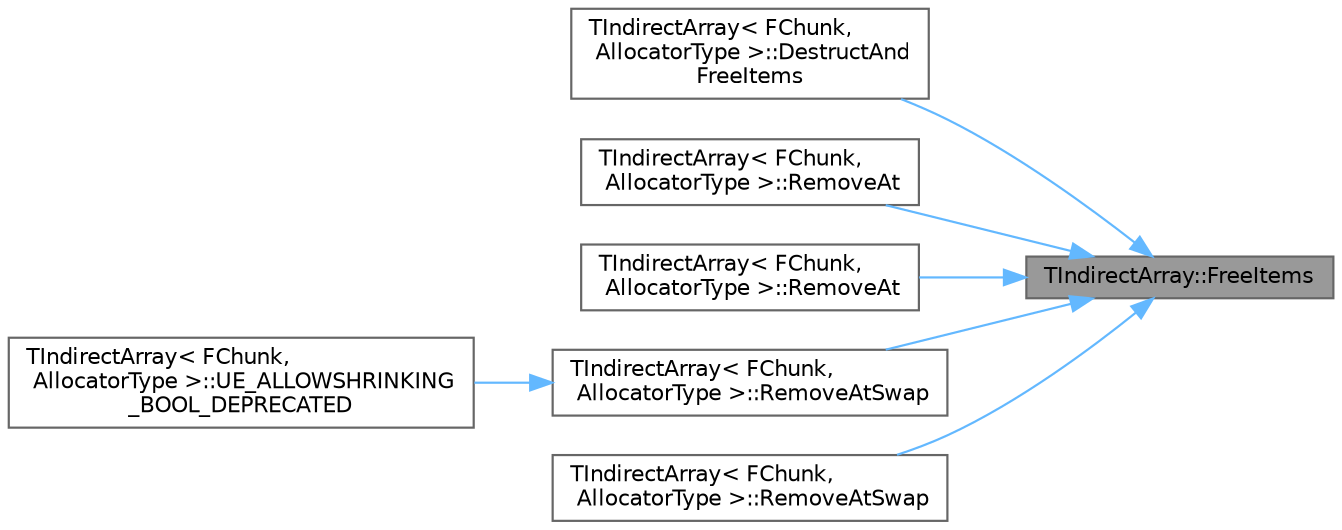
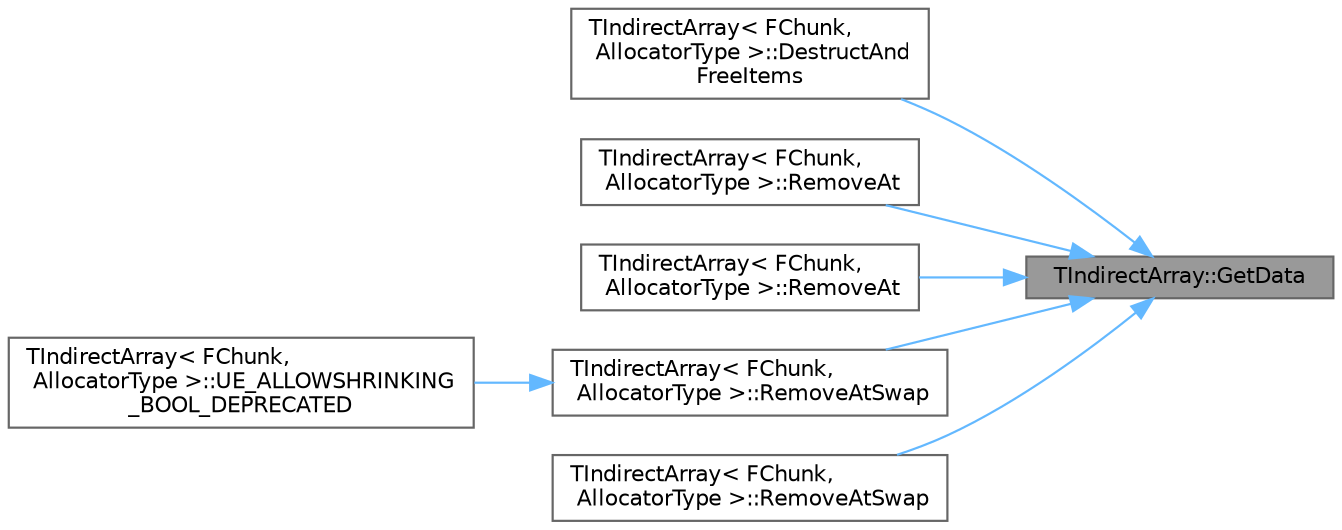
node "TIndirectArray::FreeItems": label "TIndirectArray::FreeItems" -> "TIndirectArray::GetData"
